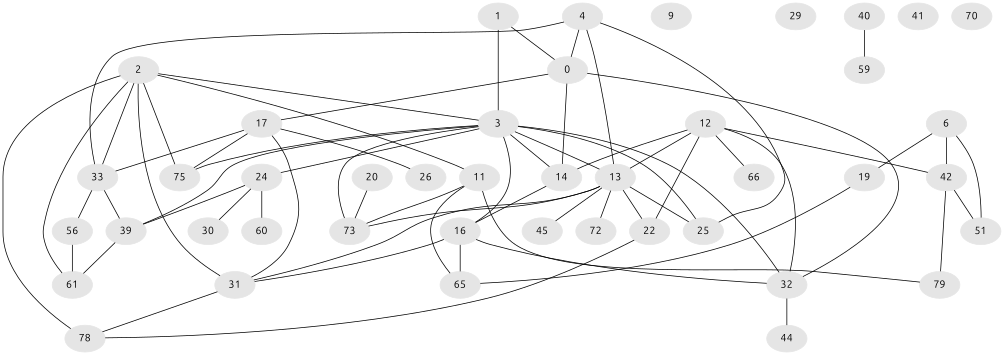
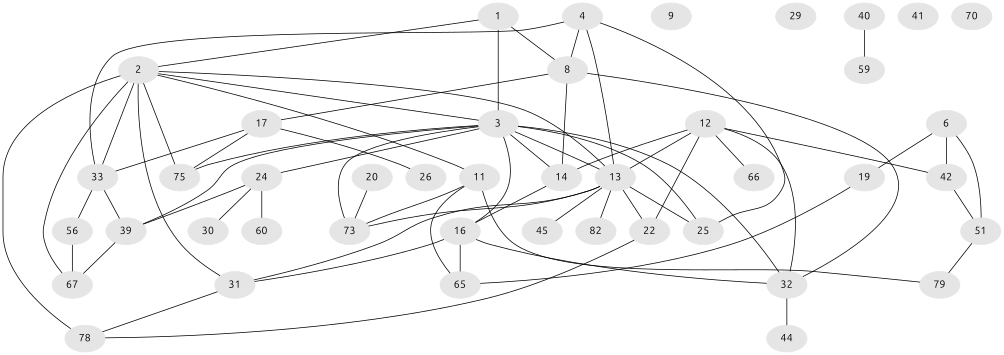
edge "1" -- "2": added
node "0": label "0" -> "8"
edge "2" -- "13": added
edge "17" -- "31": removed
node "72": label "72" -> "82"
edge "42" -- "79": now "51" -- "79"
node "61": label "61" -> "67"
